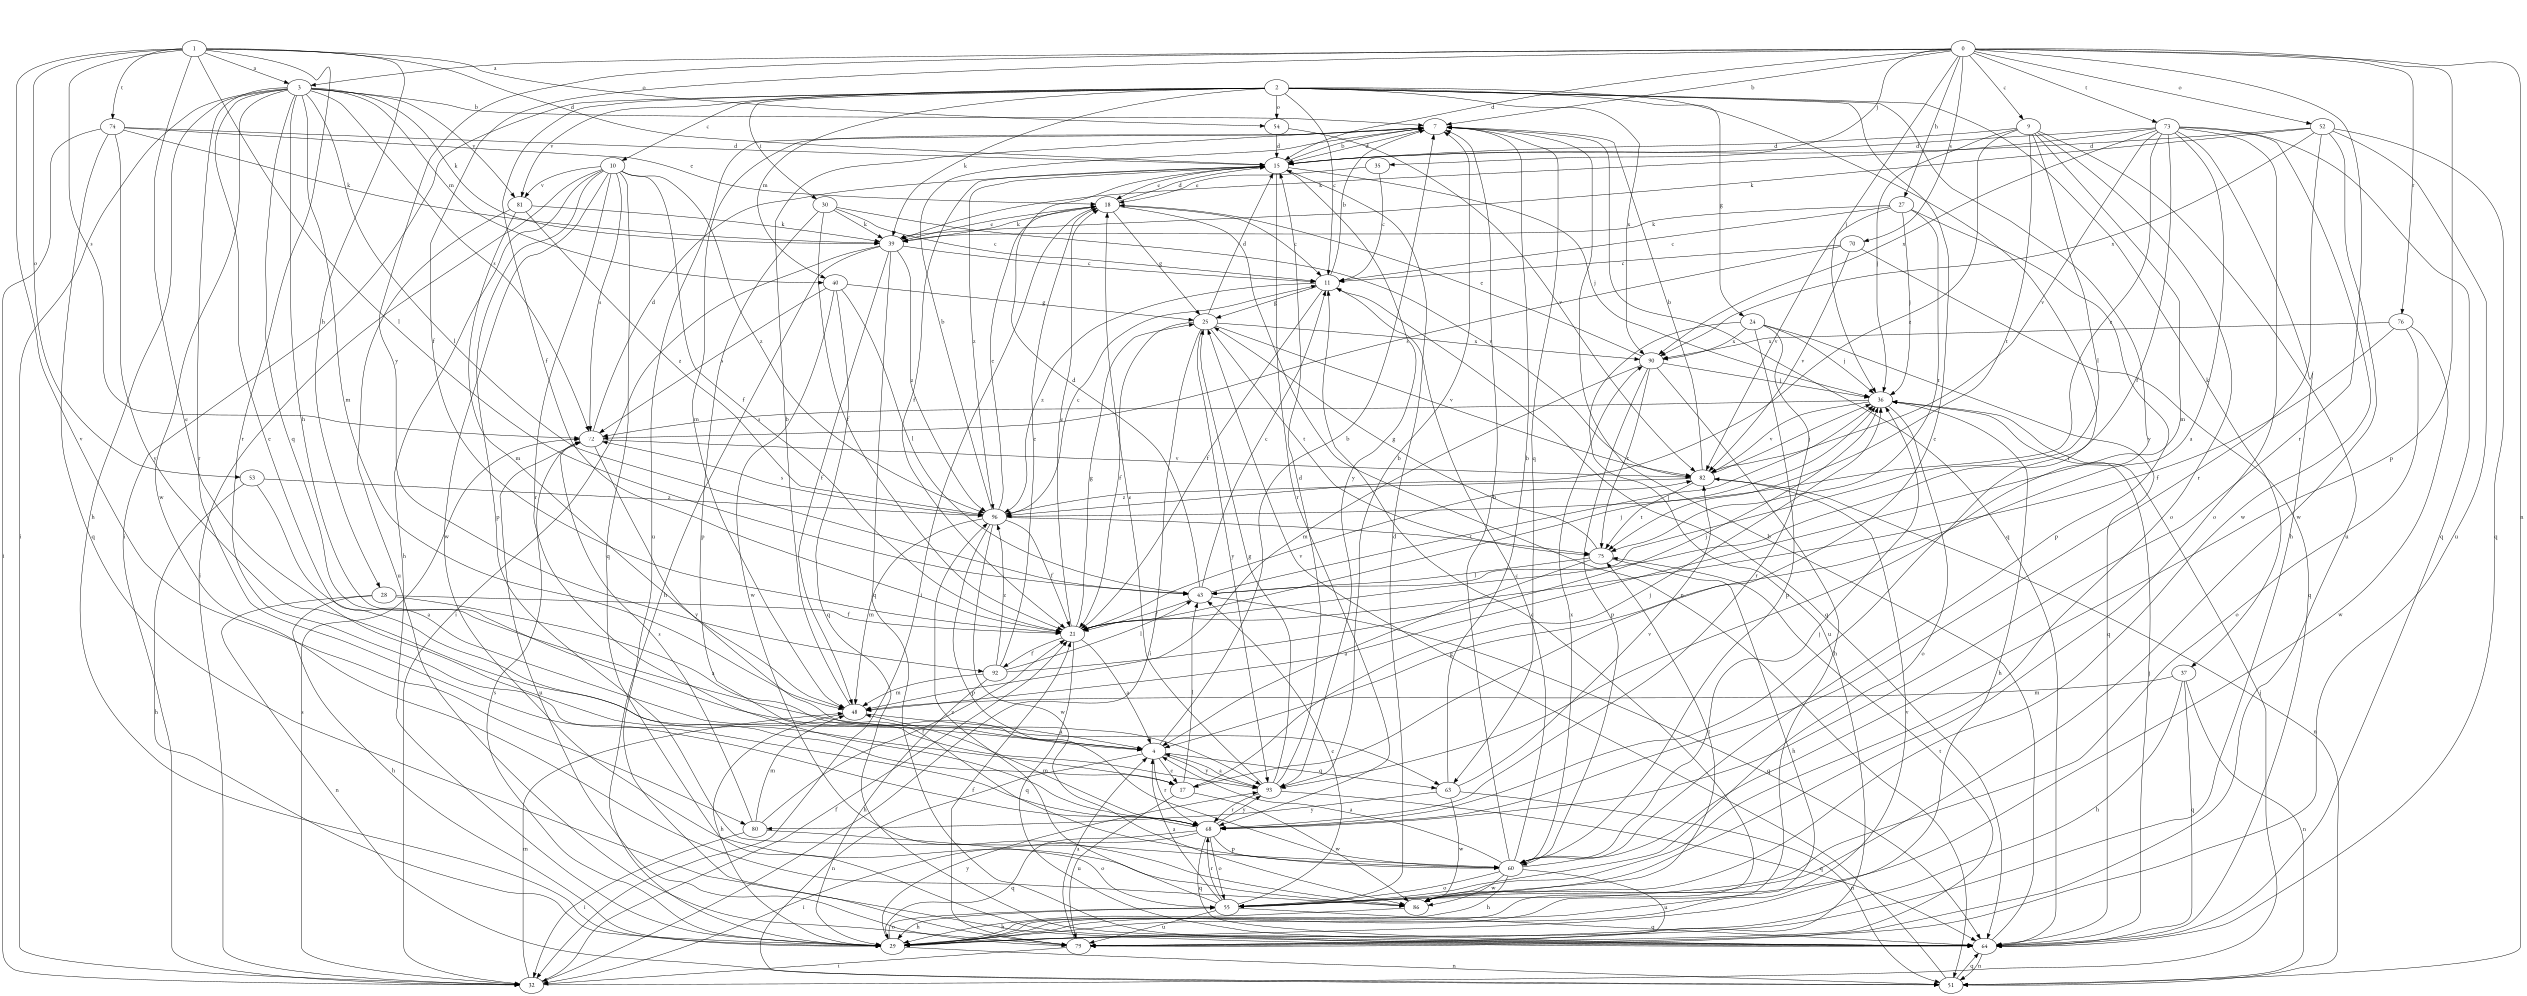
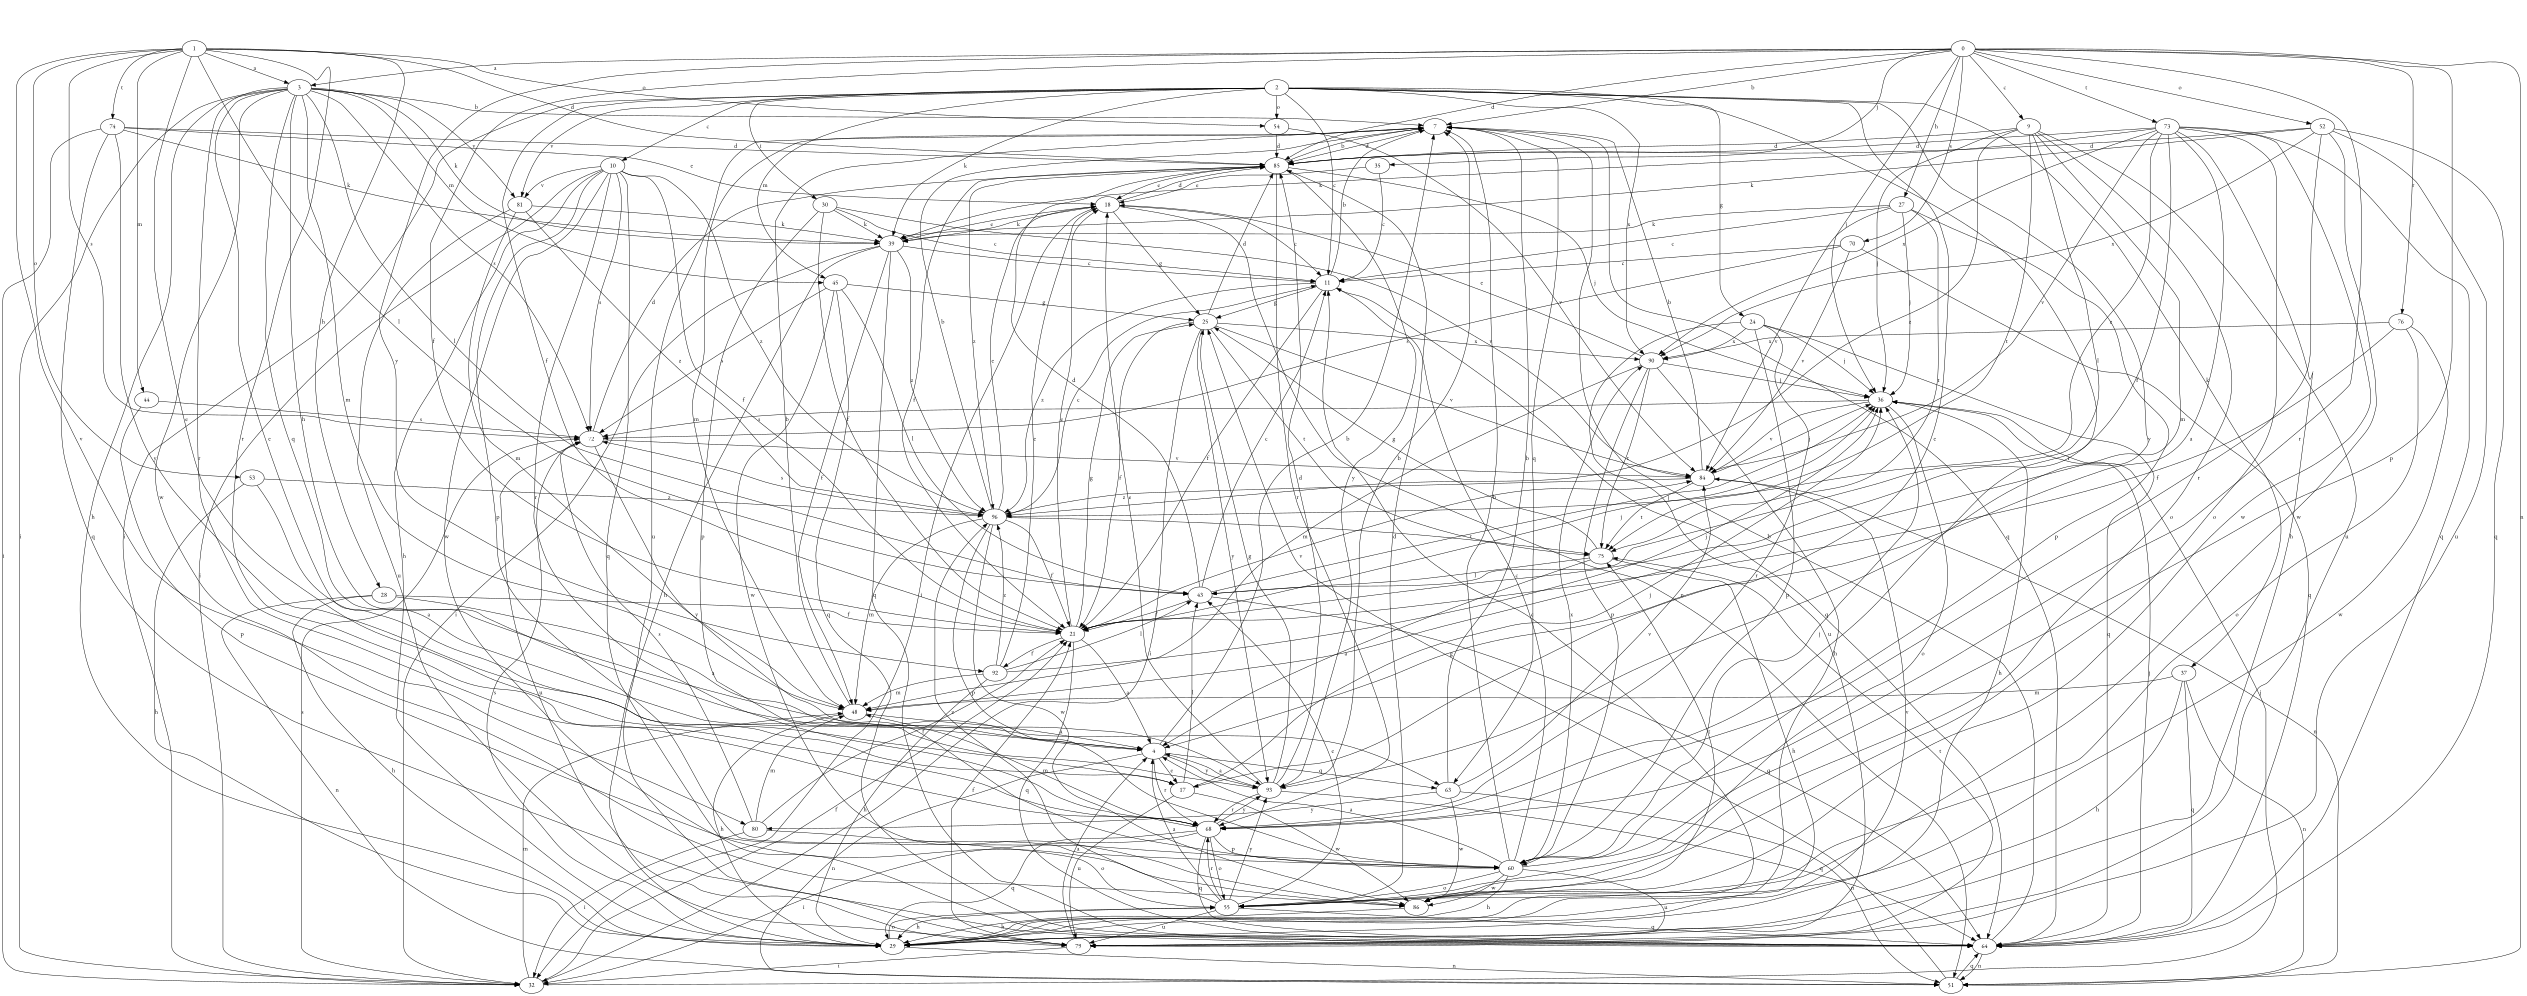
node "15": label "15" -> "85"
node "40": label "40" -> "45"
node "44": added
node "82": label "82" -> "84"
edge "29" -> "93": now "55" -> "93"
